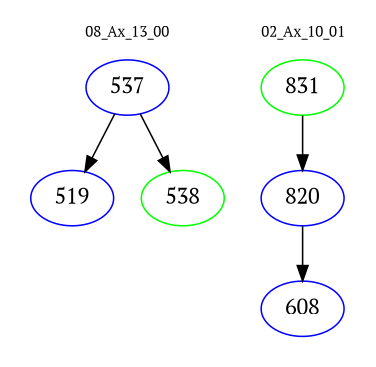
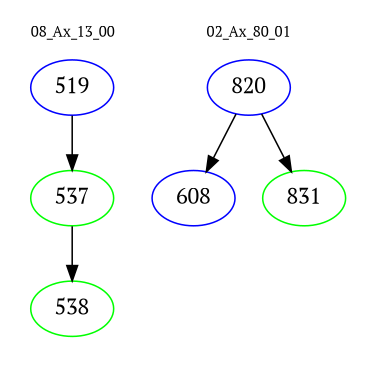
cluster "02_Ax_10_01": label "02_Ax_10_01" -> "02_Ax_80_01"
node "537": color blue -> green
edge "831" -> "820": reversed
edge "537" -> "519": reversed
